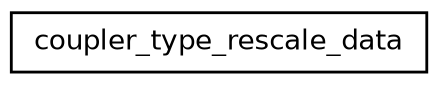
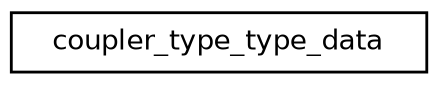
node "coupler_type_rescale_data": label "coupler_type_rescale_data" -> "coupler_type_type_data"
